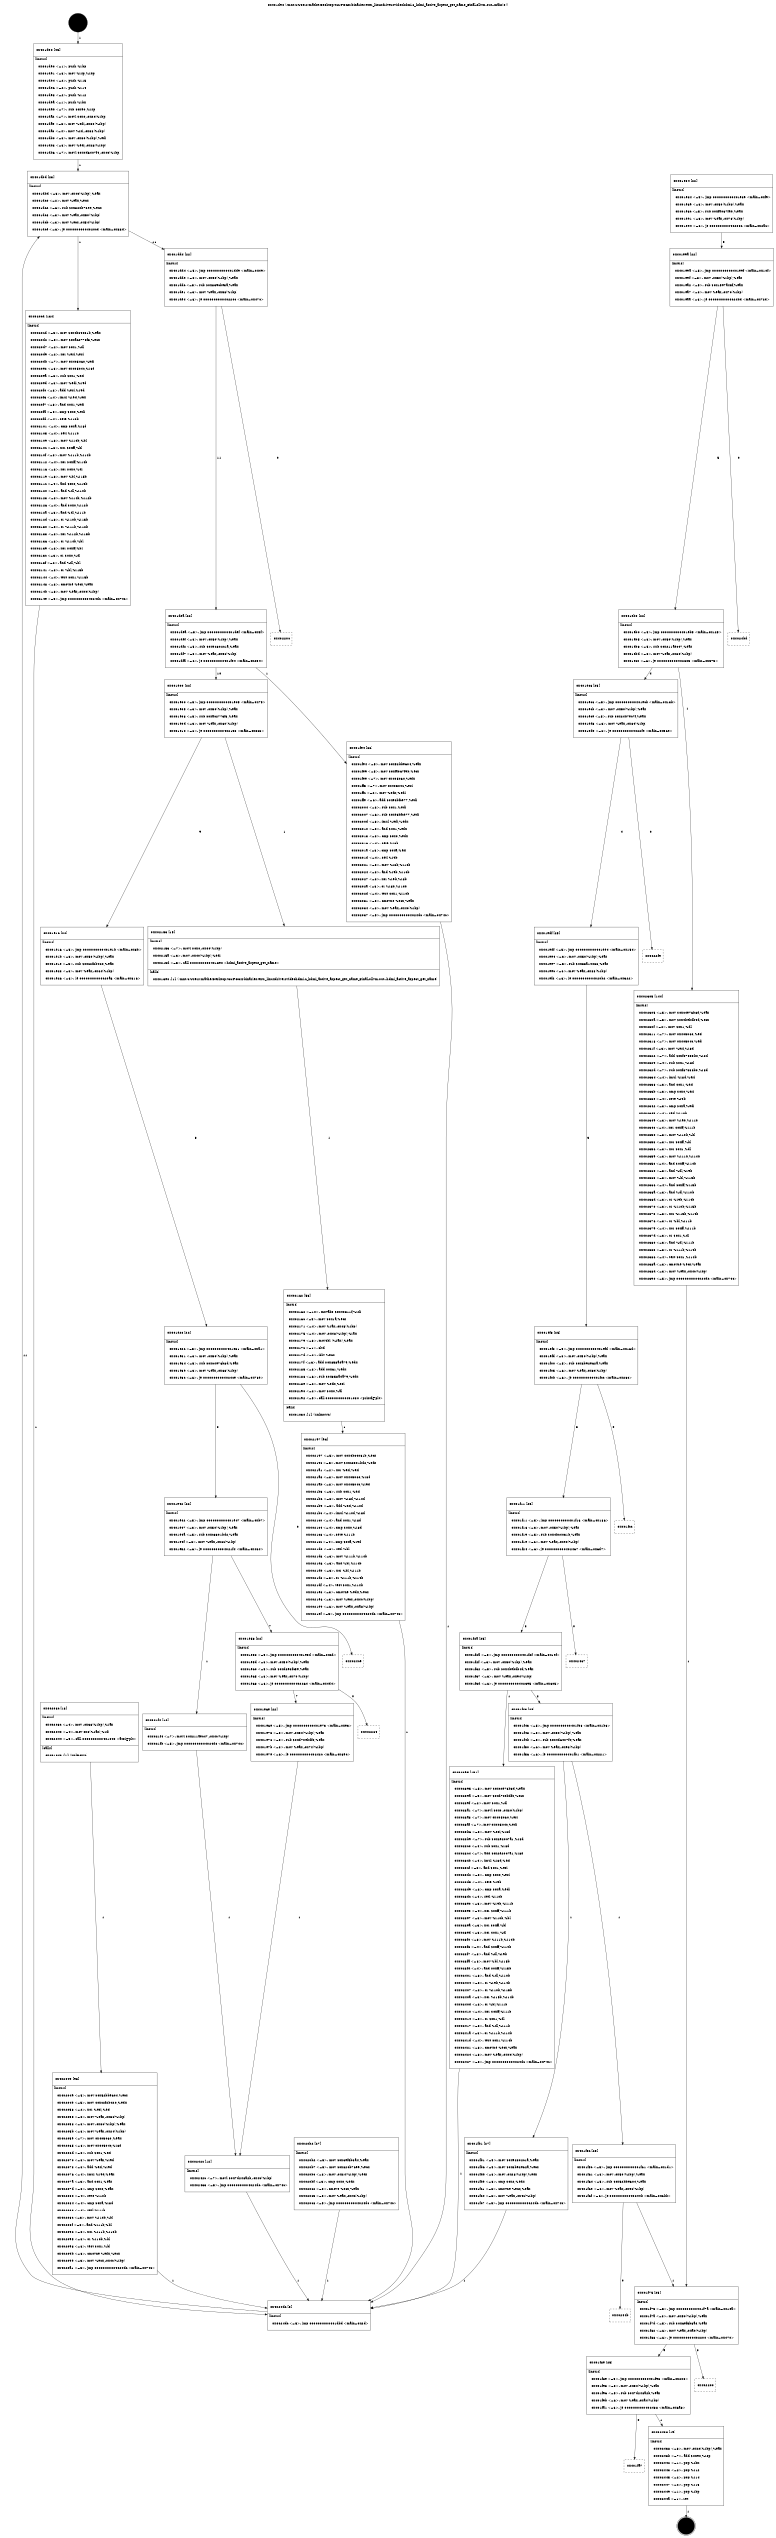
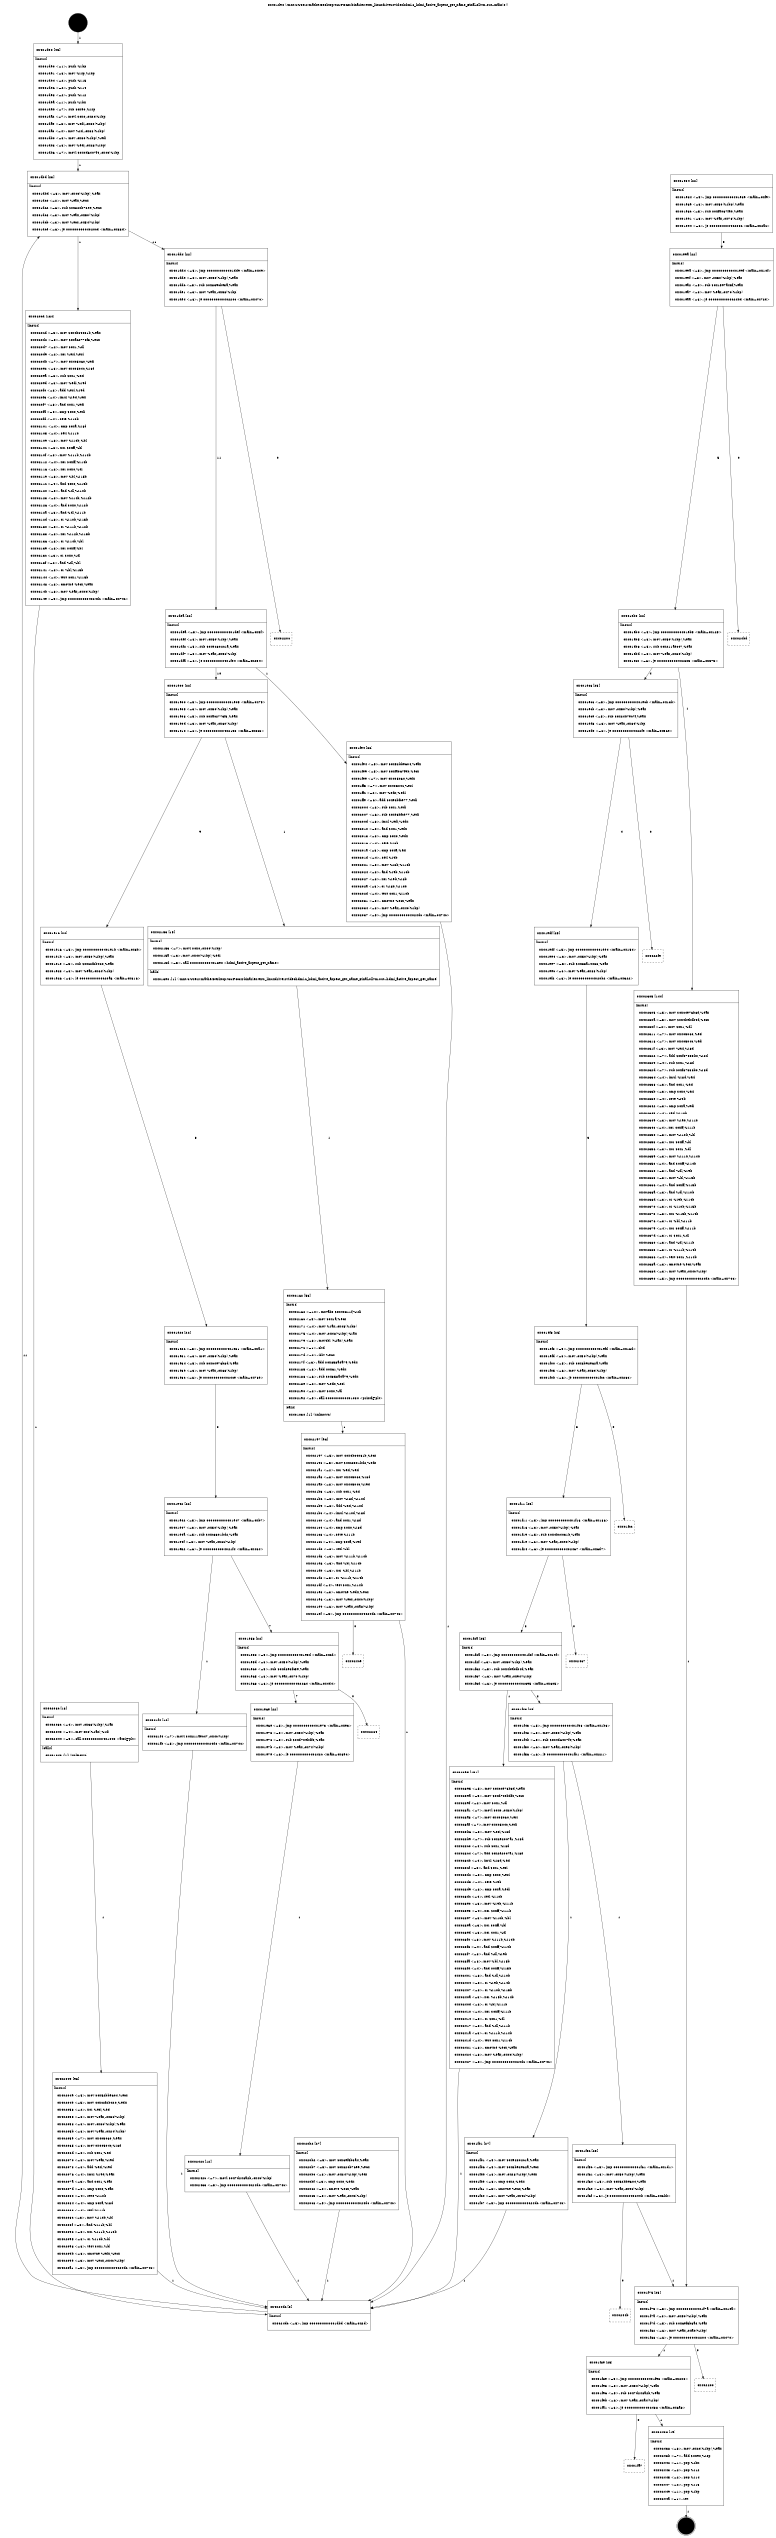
edge "0x401e2c [22]" -> "0x4024ce": now "0x402197 [93]" -> "0x4024ce"
edge "0x4021f4 [12]" -> "0x40242c [12]": now "0x4021f4 [12]" -> "0x4024dc [5]"
edge "0x401f75 [25]" -> "0x401f8e [25]": label " 9" -> " 1"
